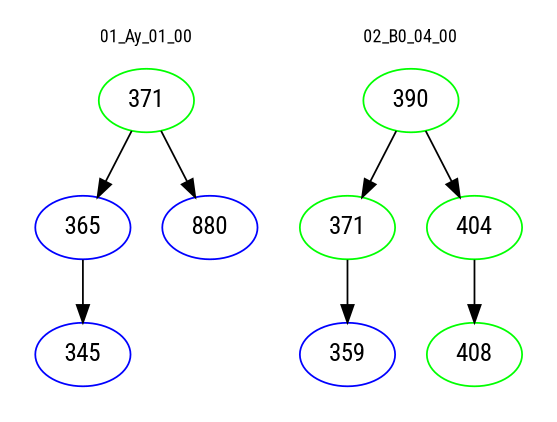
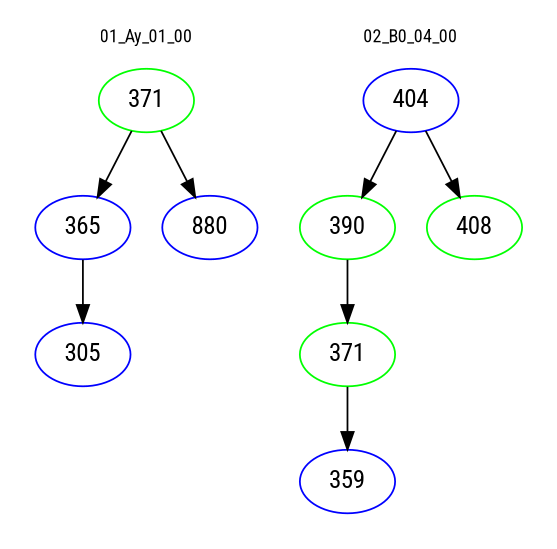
edge "390" -> "404": reversed
node "404": color green -> blue
node "345": label "345" -> "305"
